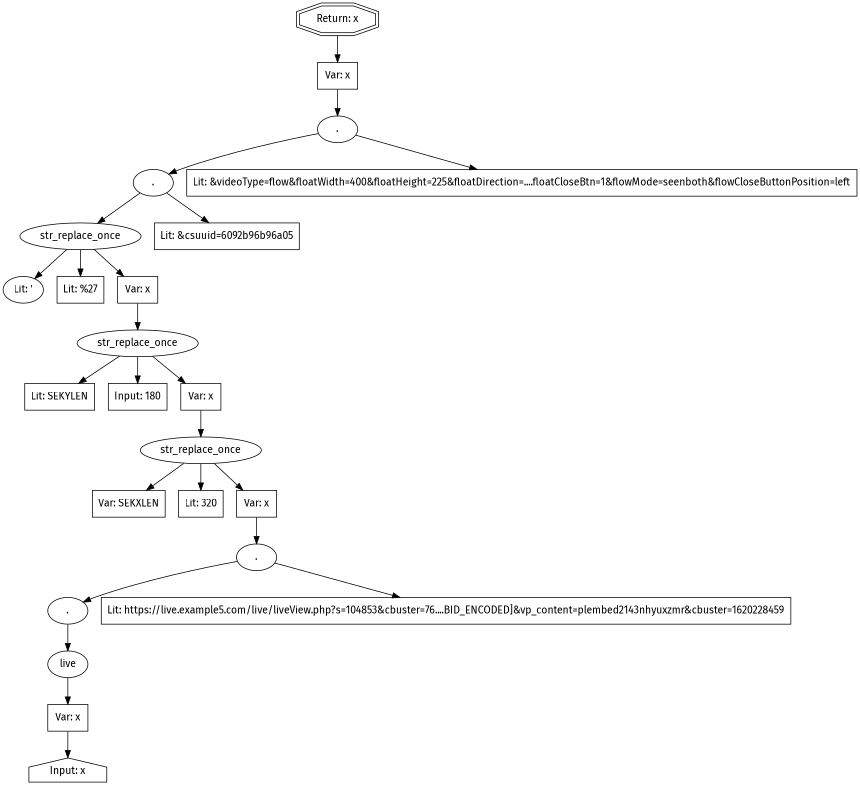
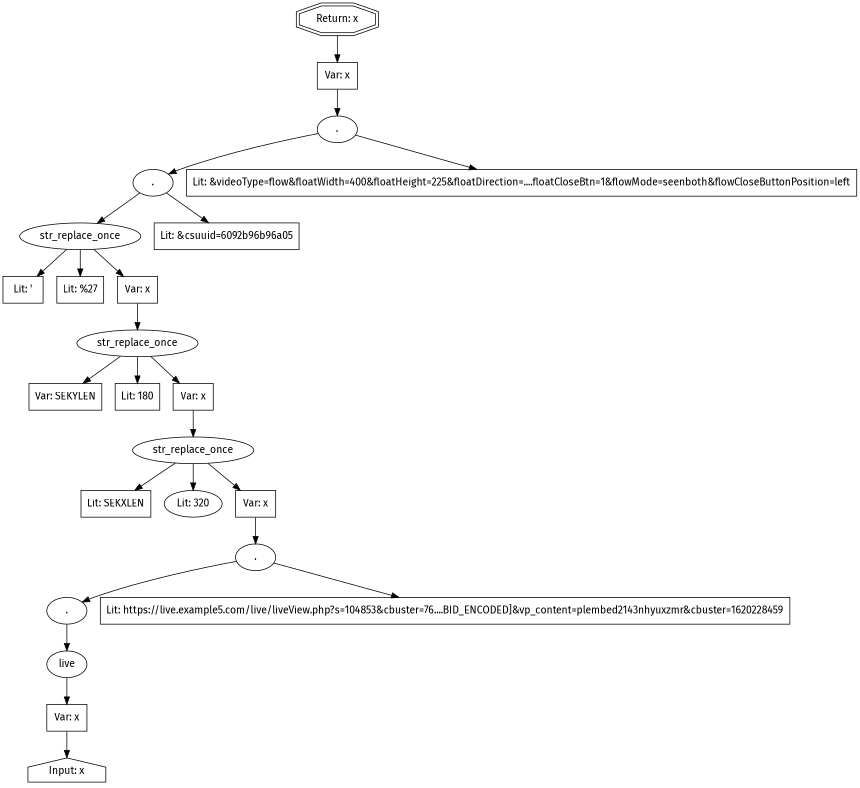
node "Lit: '": shape ellipse -> box
node "Lit: SEKYLEN": label "Lit: SEKYLEN" -> "Var: SEKYLEN"
node "Input: 180": label "Input: 180" -> "Lit: 180"
node "Var: SEKXLEN": label "Var: SEKXLEN" -> "Lit: SEKXLEN"
node "Lit: 320": shape box -> ellipse
